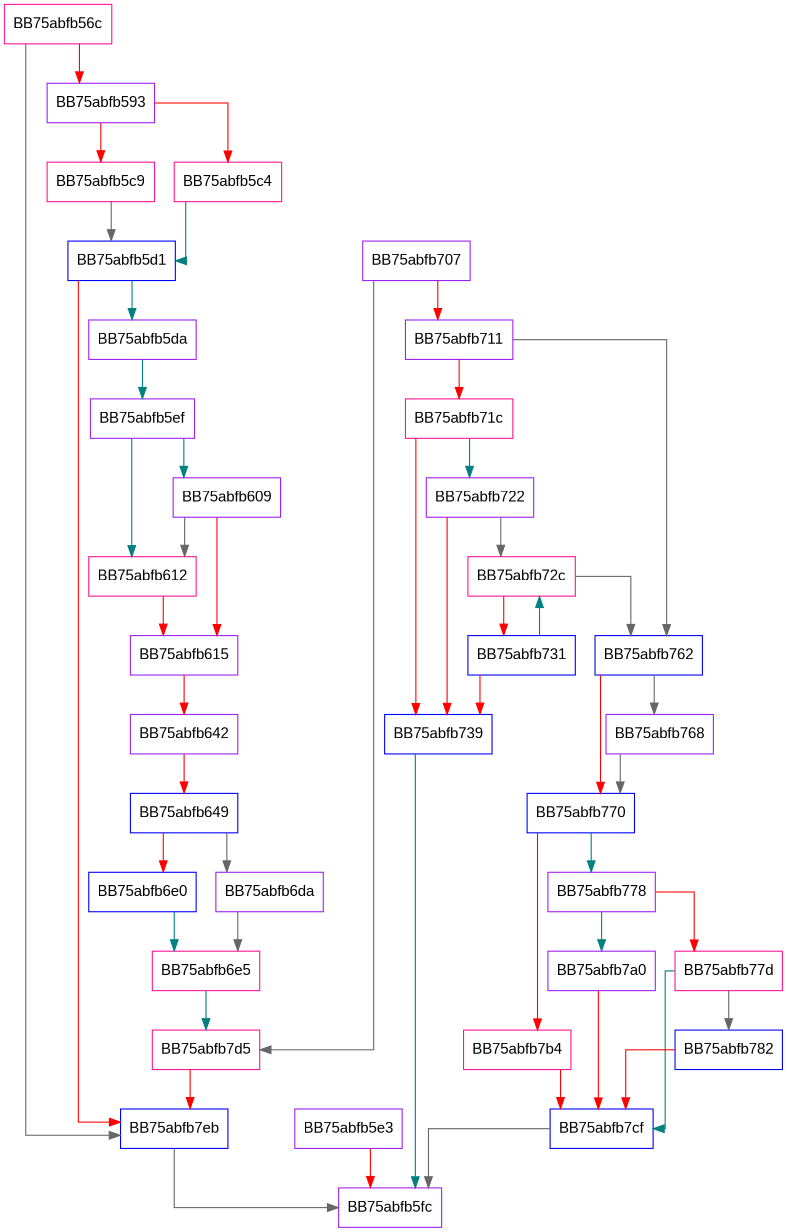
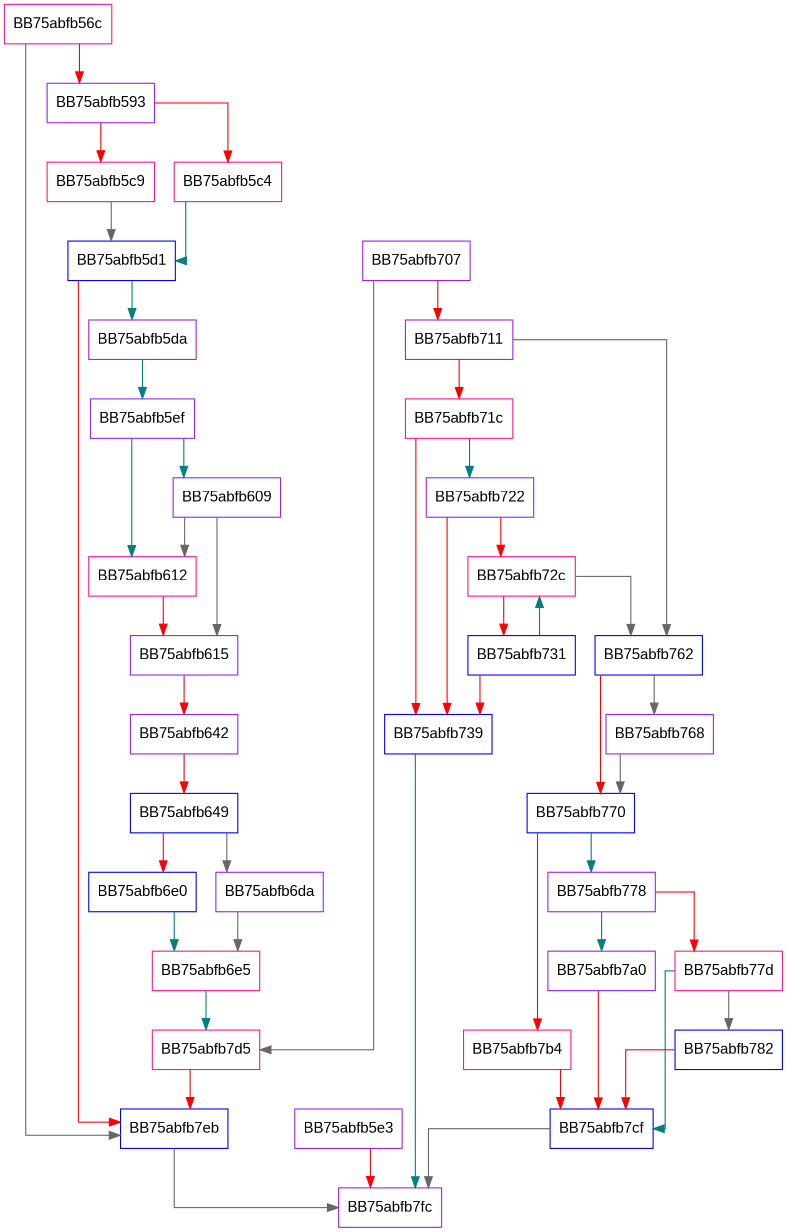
edge "BB75abfb722" -> "BB75abfb72c": color gray40 -> red
edge "BB75abfb609" -> "BB75abfb615": color red -> gray40
node "BB75abfb5fc": label "BB75abfb5fc" -> "BB75abfb7fc"
